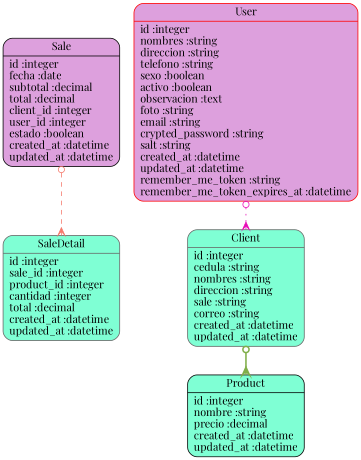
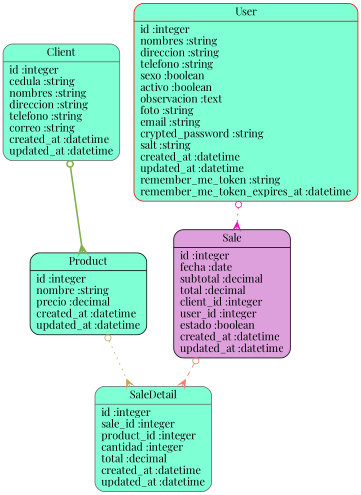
node "User": fillcolor plum -> aquamarine
edge "User" -- "Client": now "User" -- "Sale"
node "Client": text "sale :string" -> "telefono :string"
edge "Product" -- "SaleDetail": added
